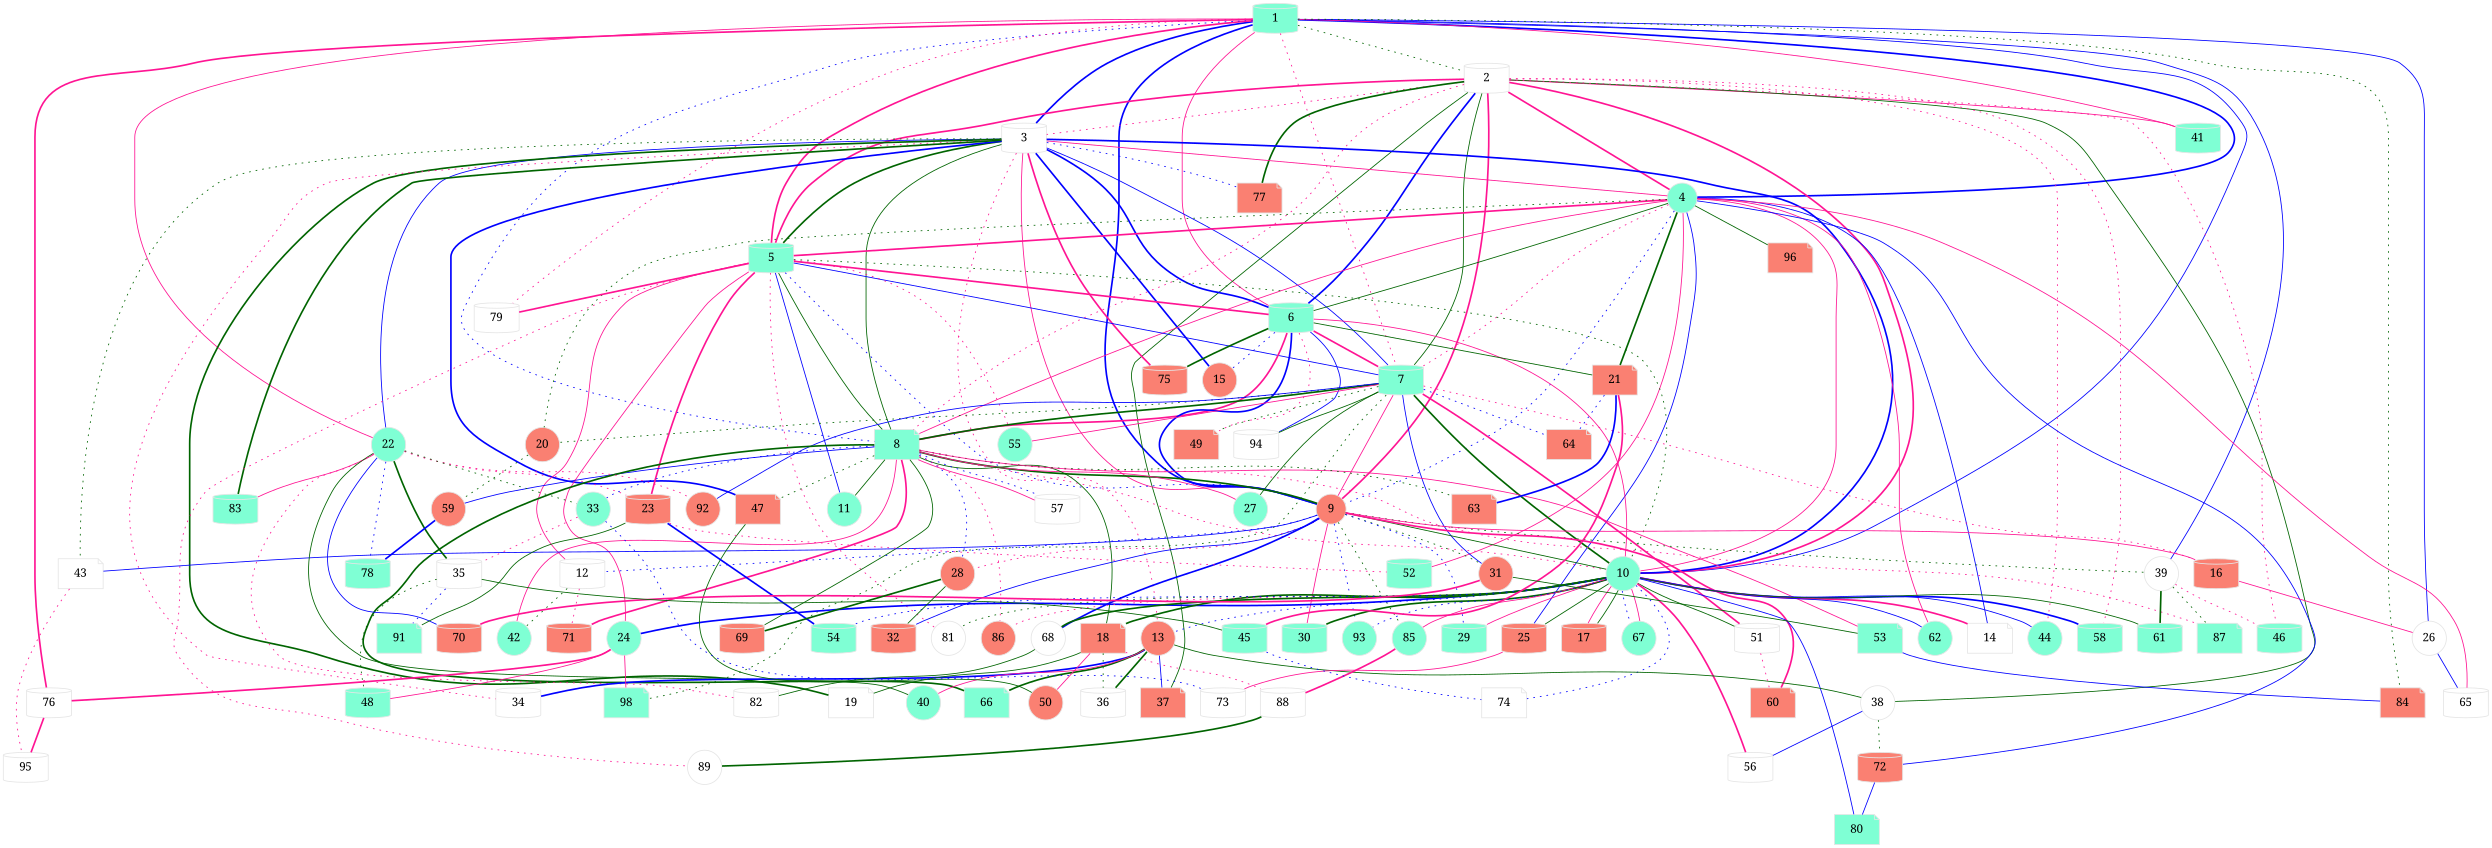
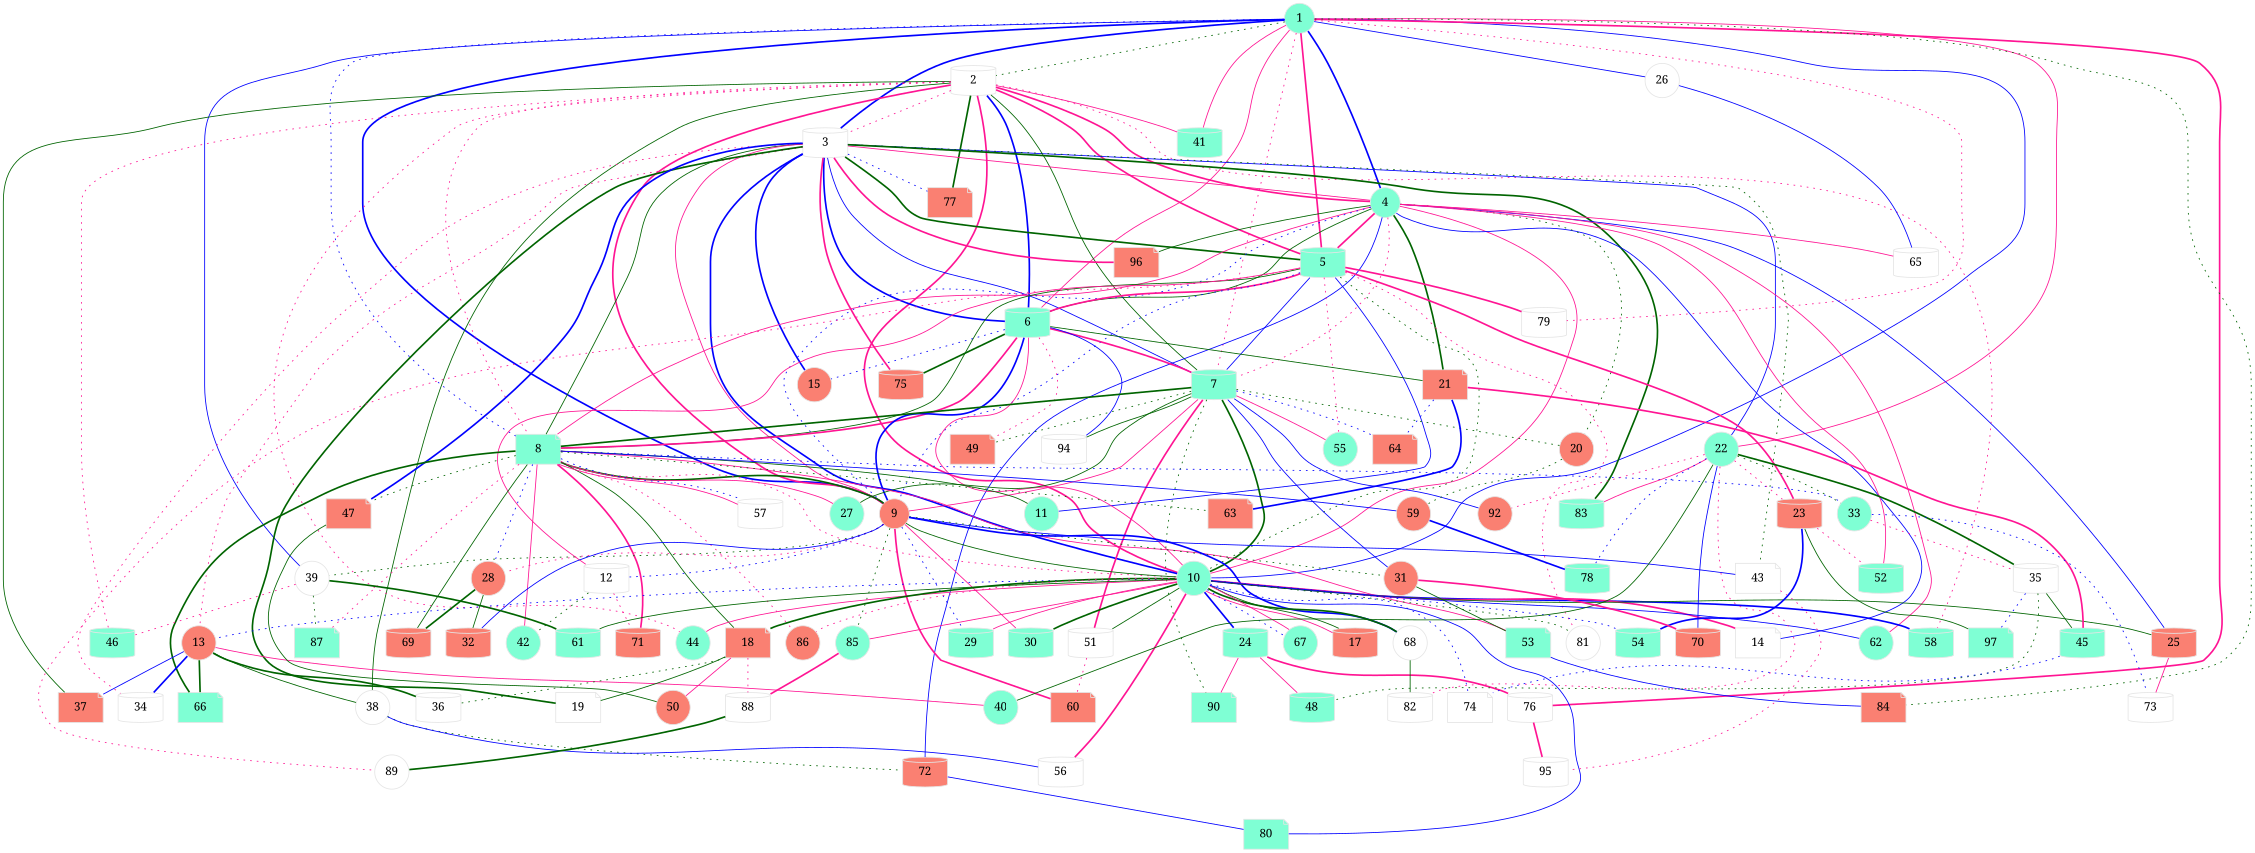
node "1": shape cylinder -> circle
edge "3" -- "96": added
edge "5" -- "24": removed
node "16": removed
edge "10" -- "44": color blue -> deeppink
node "91": label "91" -> "97"
node "24": shape circle -> cylinder
node "93": removed
node "98": label "98" -> "90"
